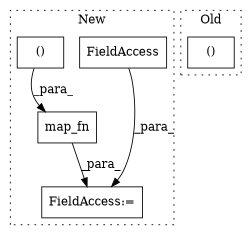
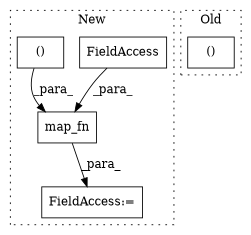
edge "FieldAccess" -> "FieldAccess:=": now "FieldAccess" -> "map_fn"
